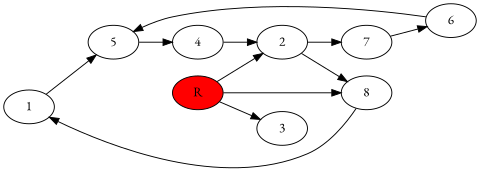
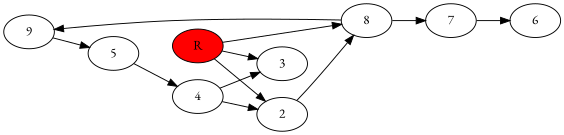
edge "6" -> "5": removed
edge "2" -> "7": now "8" -> "7"
edge "4" -> "3": added
node "1": label "1" -> "9"
